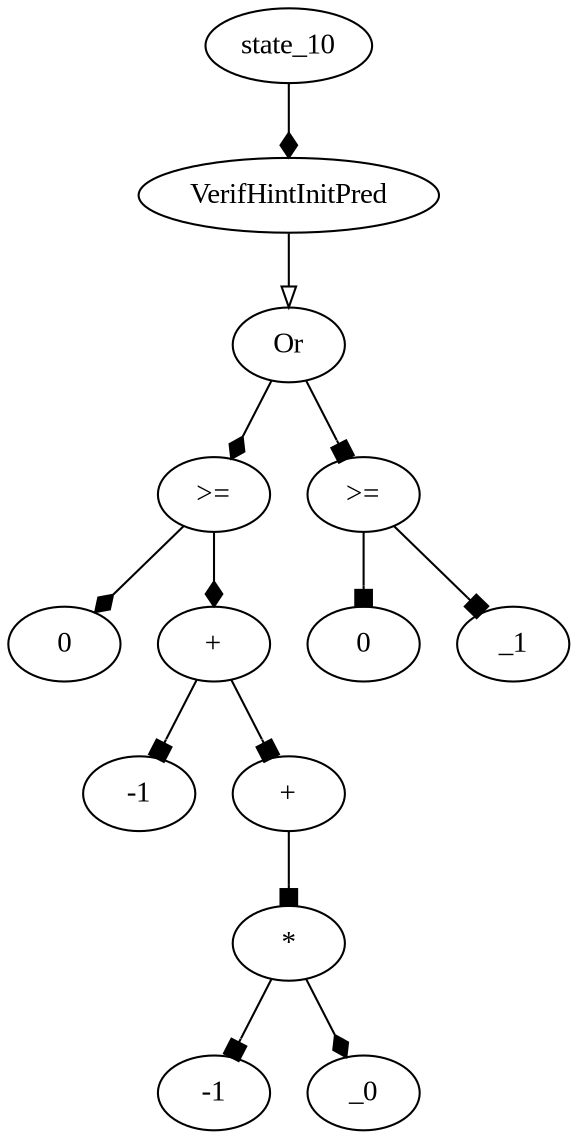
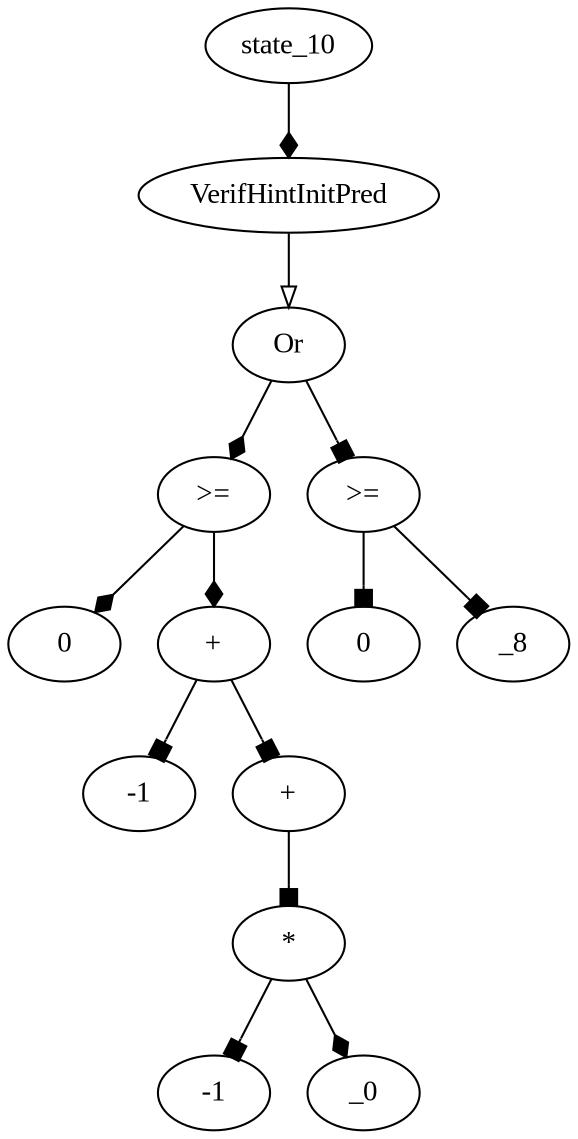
node "_1": label "_1" -> "_8"
